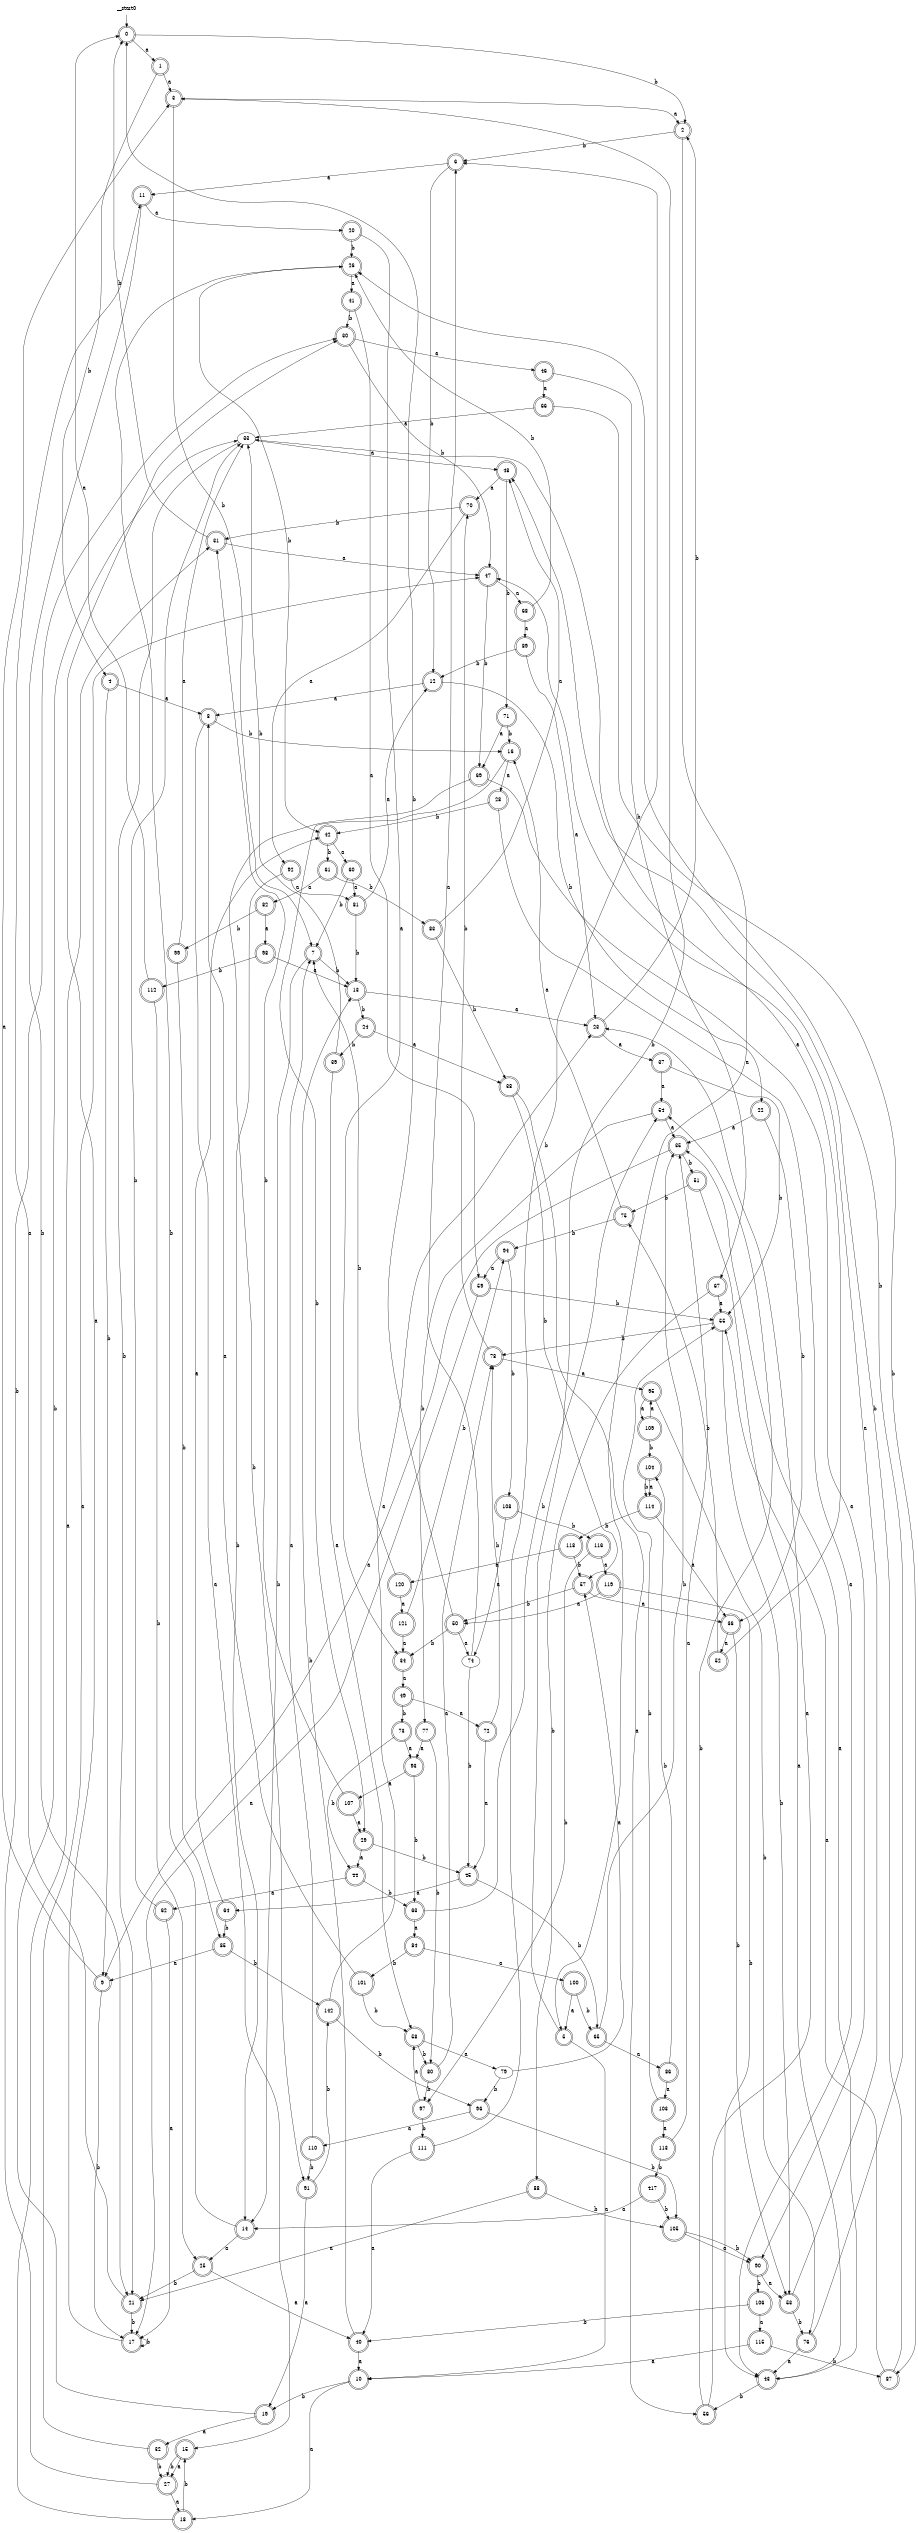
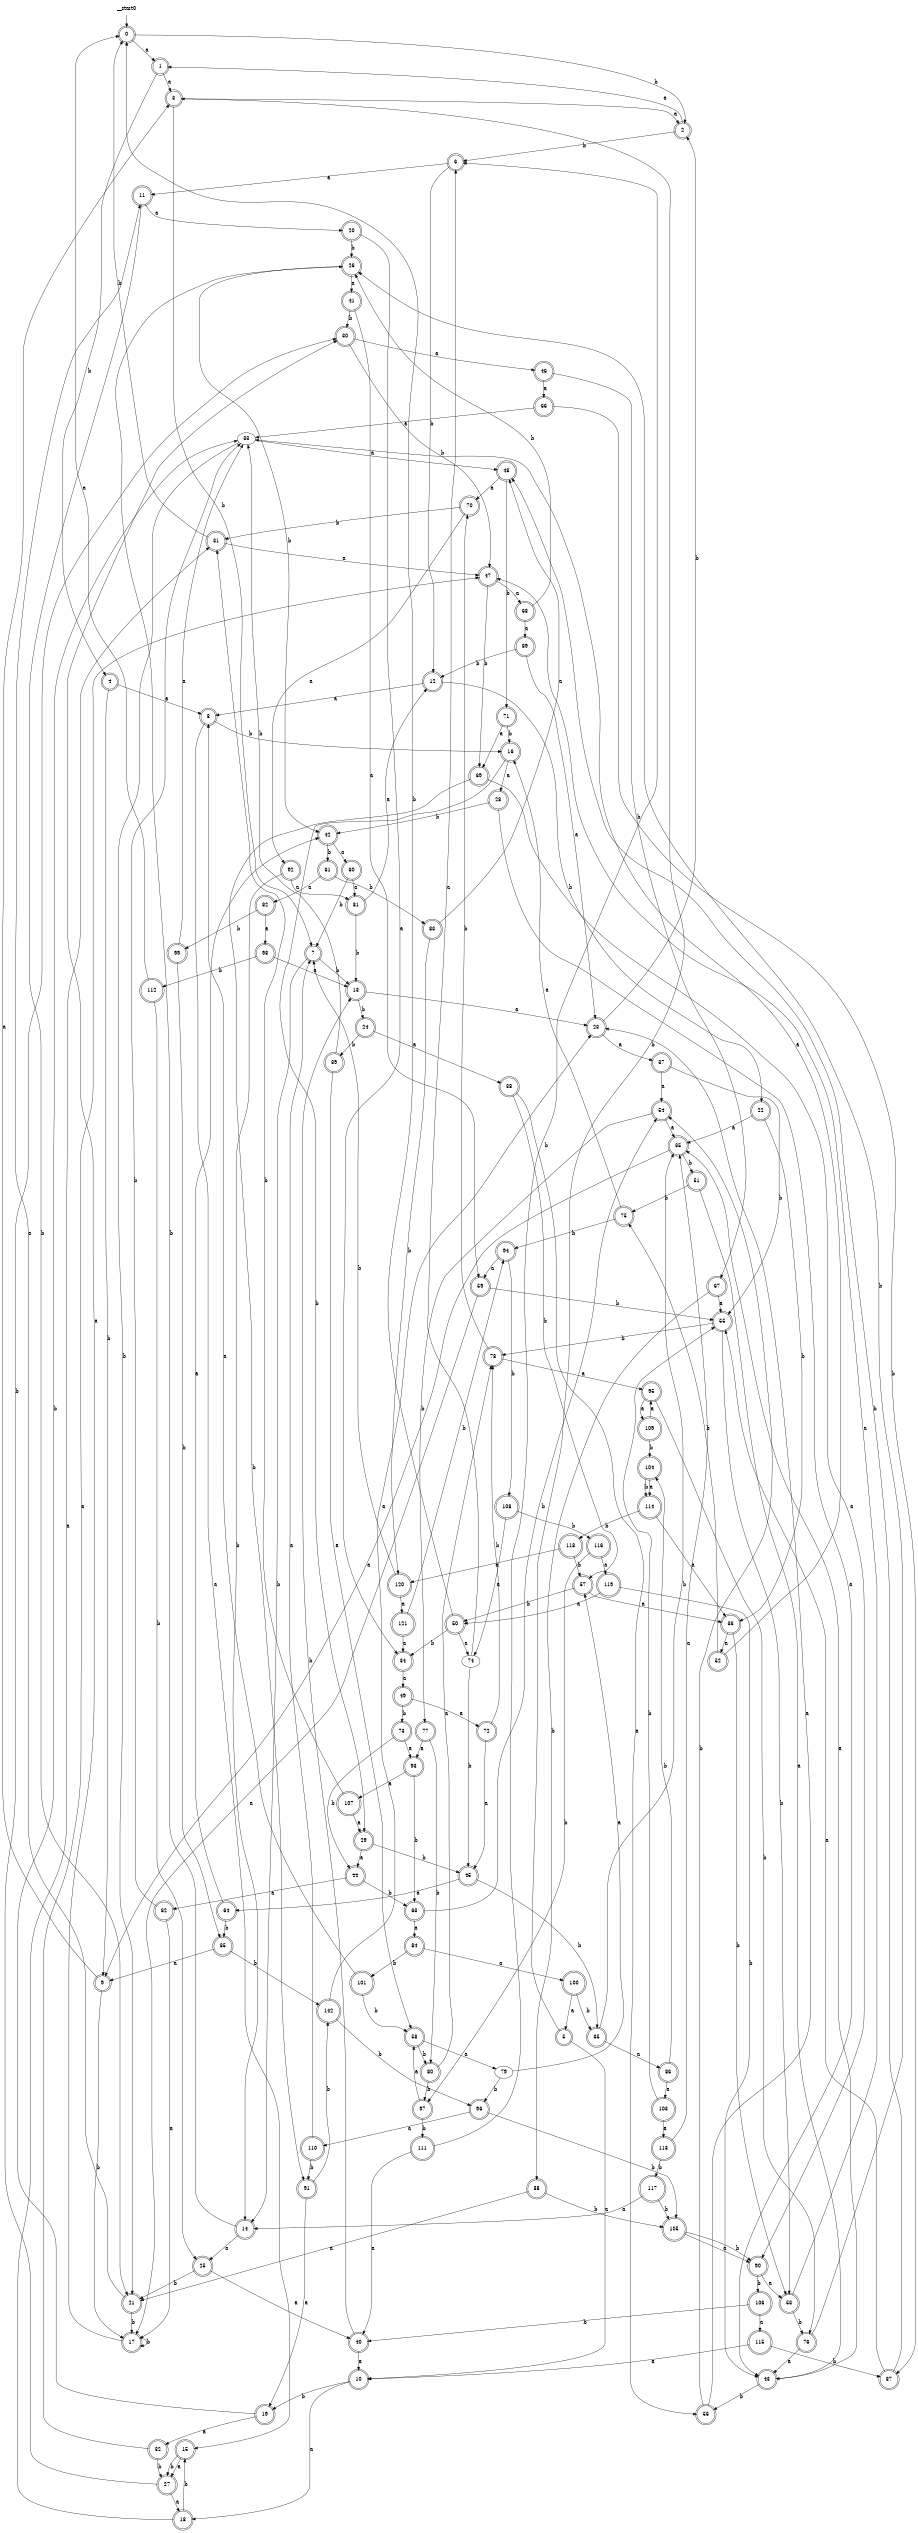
edge "83" -> "38": now "83" -> "120"
edge "2" -> "5": now "2" -> "1"
node "417": label "417" -> "117"
